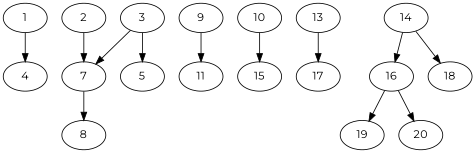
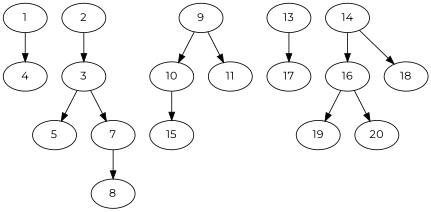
edge "2" -> "7": now "2" -> "3"
edge "9" -> "10": added
